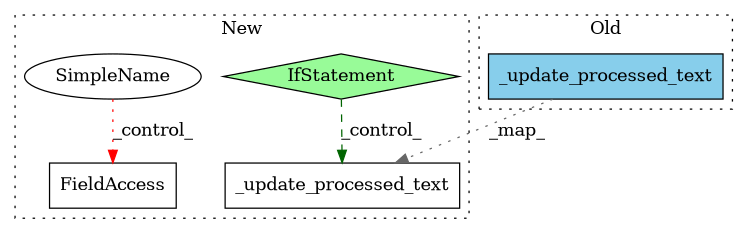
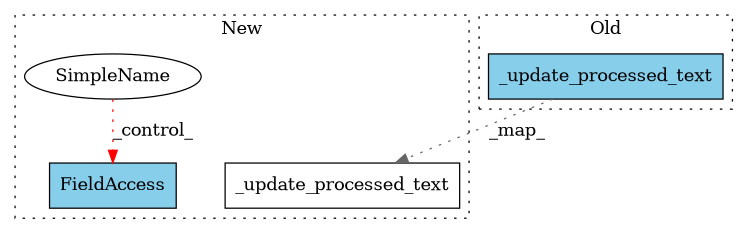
node "IfStatement": removed
node "FieldAccess": fillcolor white -> skyblue
